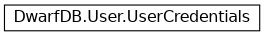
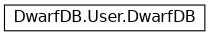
node "DwarfDB.User.UserCredentials": label "DwarfDB.User.UserCredentials" -> "DwarfDB.User.DwarfDB"
